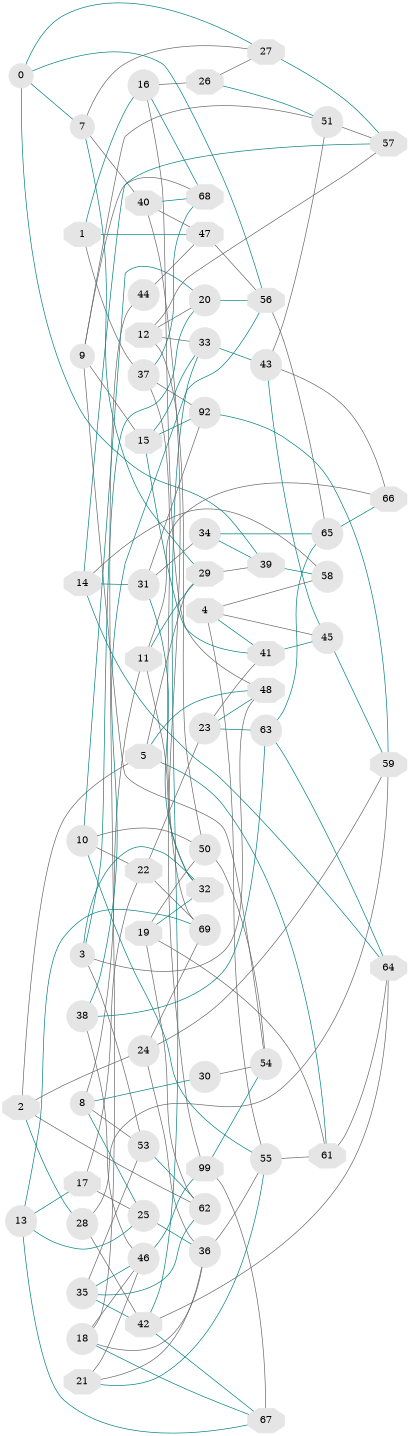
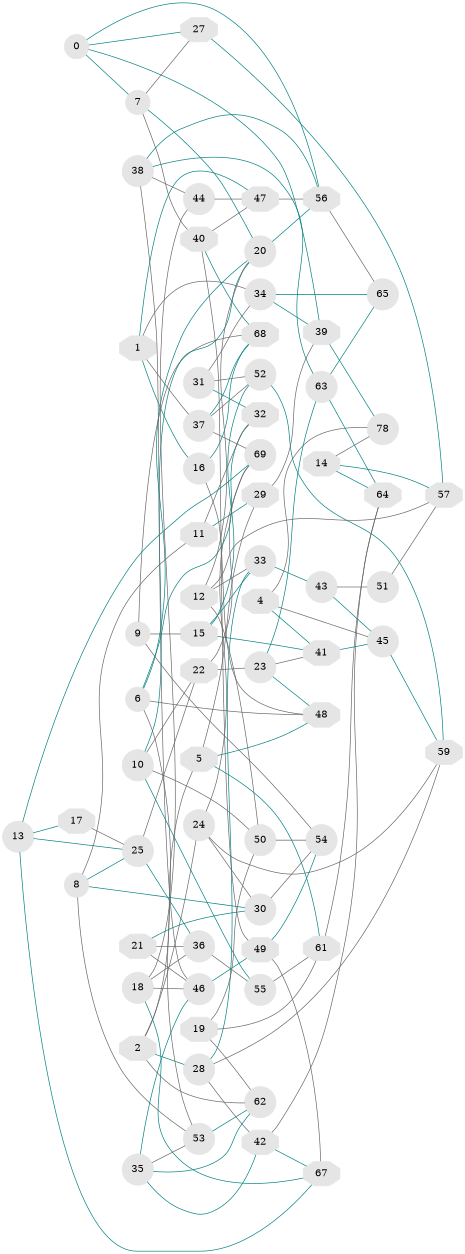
node "26": removed
edge "51" -- "9": removed
edge "38" -- "44": added
edge "34" -- "1": added
edge "7" -- "29": now "7" -- "20"
node "92": label "92" -> "52"
node "66": removed
node "58": label "58" -> "78"
edge "14" -- "31": removed
edge "33" -- "42": now "33" -- "28"
edge "4" -- "55": removed
edge "32" -- "19": removed
node "3": label "3" -> "6"
edge "22" -- "17": now "22" -- "25"
edge "24" -- "36": now "24" -- "30"
node "99": label "99" -> "49"
edge "55" -- "21": now "30" -- "21"
